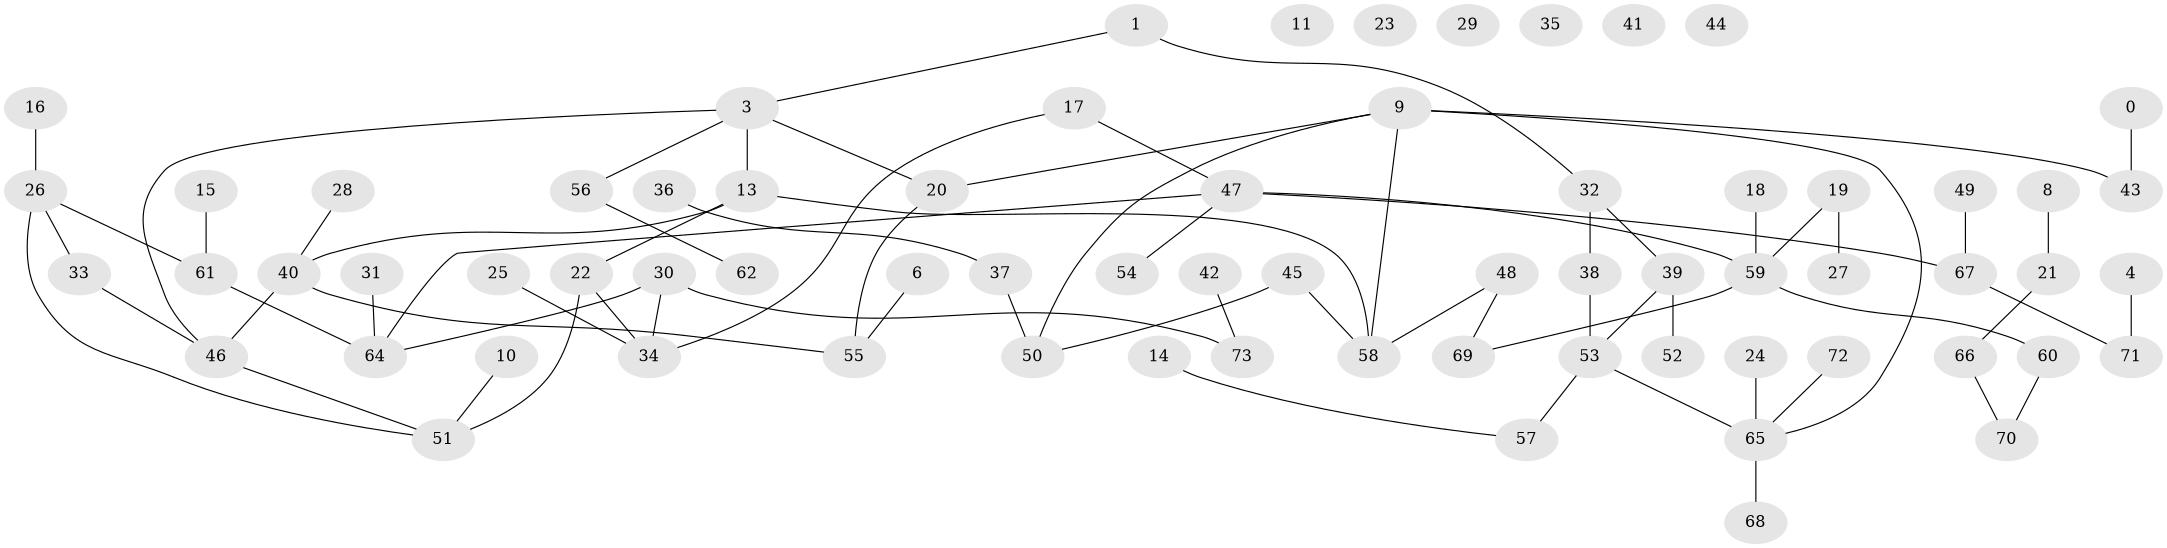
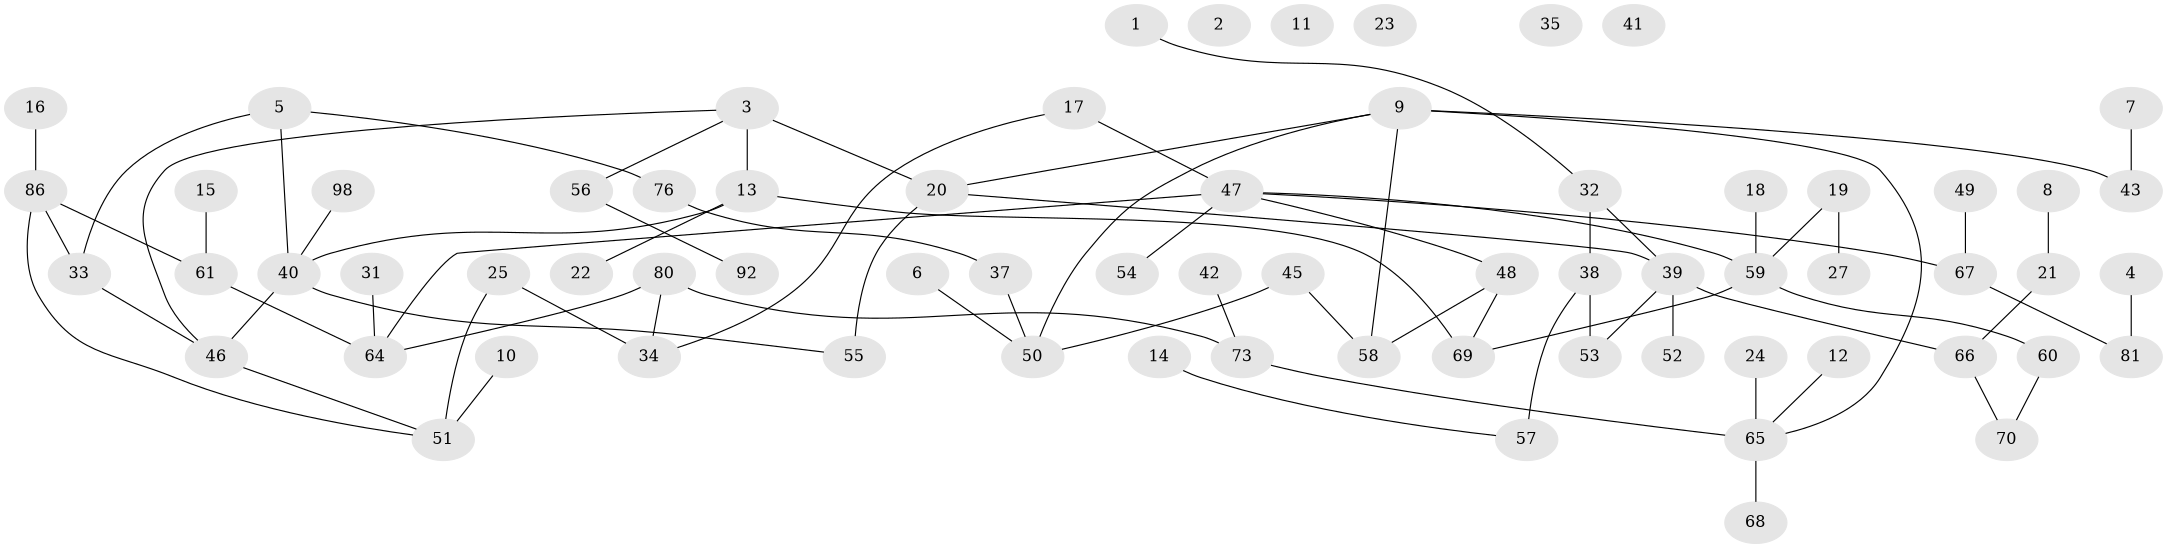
node "2": added
node "29": removed
node "44": removed
edge "1" -- "3": removed
node "5": added
node "0": label "0" -> "7"
node "26": label "26" -> "86"
node "28": label "28" -> "98"
node "36": label "36" -> "76"
edge "13" -- "58": now "13" -- "69"
edge "47" -- "48": added
edge "20" -- "39": added
node "30": label "30" -> "80"
node "62": label "62" -> "92"
edge "6" -- "55": now "6" -- "50"
edge "22" -- "34": removed
edge "39" -- "66": added
node "72": label "72" -> "12"
node "71": label "71" -> "81"
edge "22" -- "51": now "25" -- "51"
edge "53" -- "57": now "38" -- "57"
edge "53" -- "65": now "73" -- "65"
